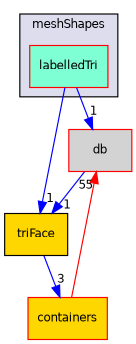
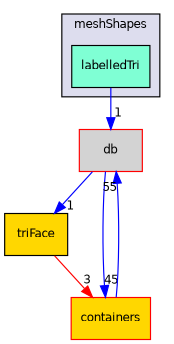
node "labelledTri": color red -> black
edge "labelledTri" -> "triFace": removed
edge "db" -> "containers": added
edge "containers" -> "db": color red -> blue
edge "triFace" -> "containers": color blue -> red
